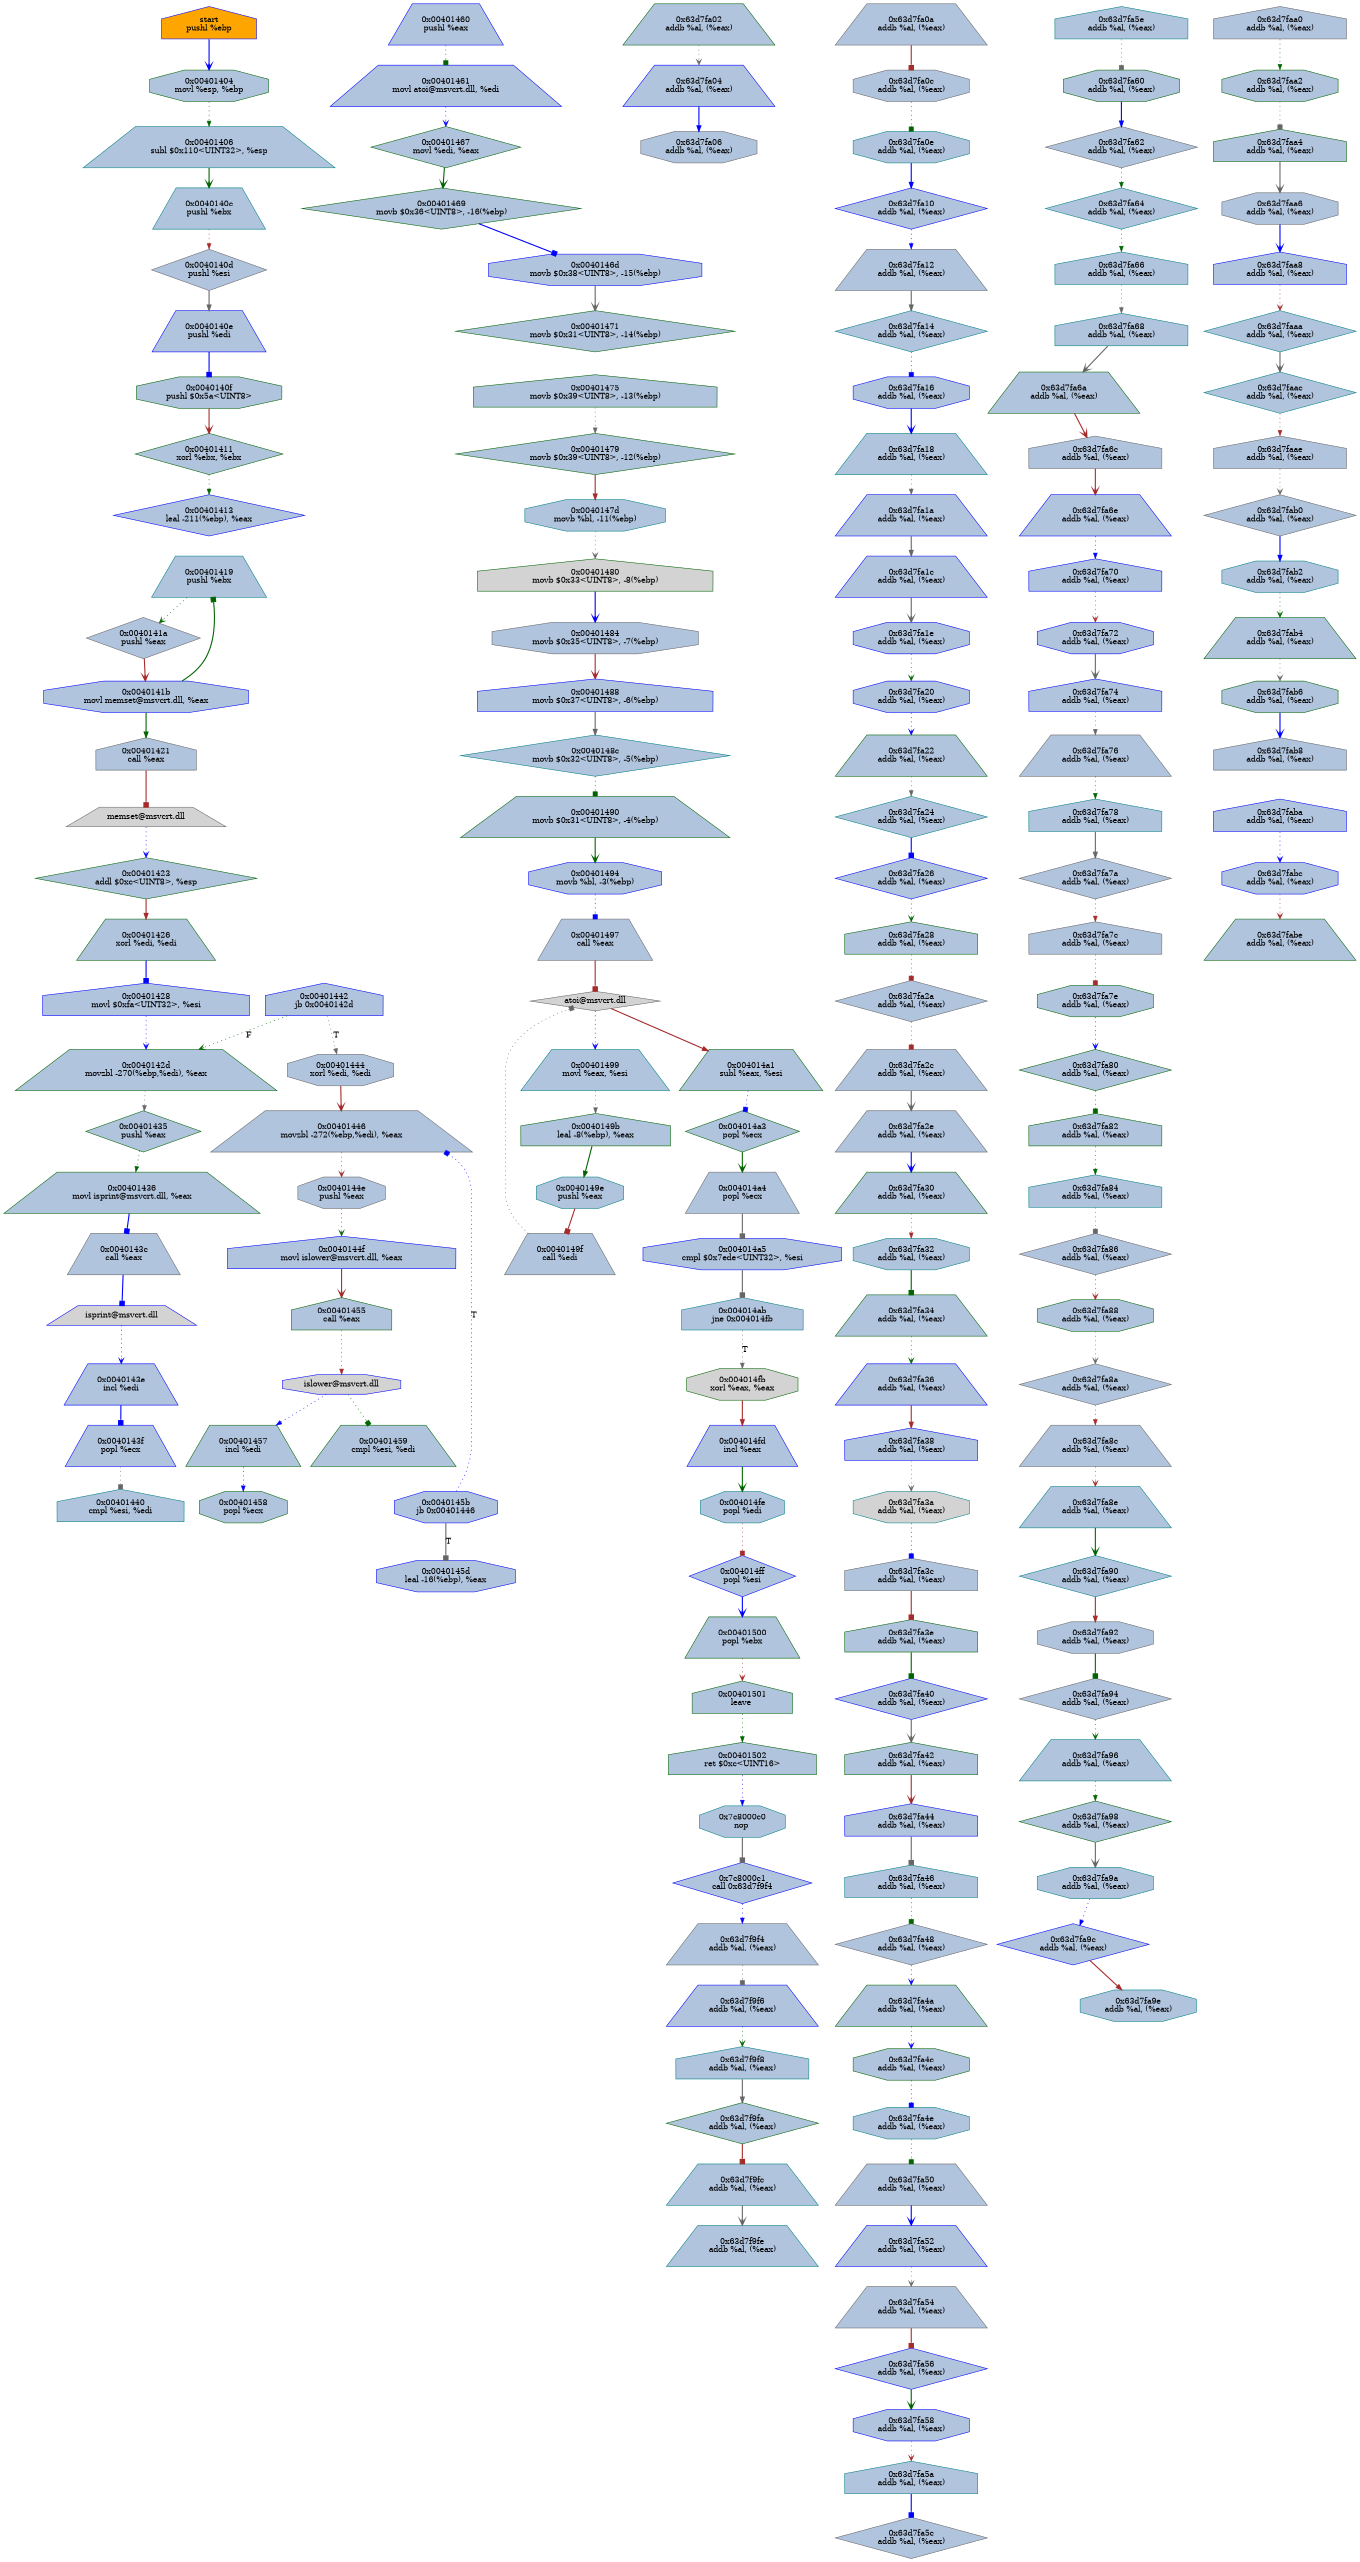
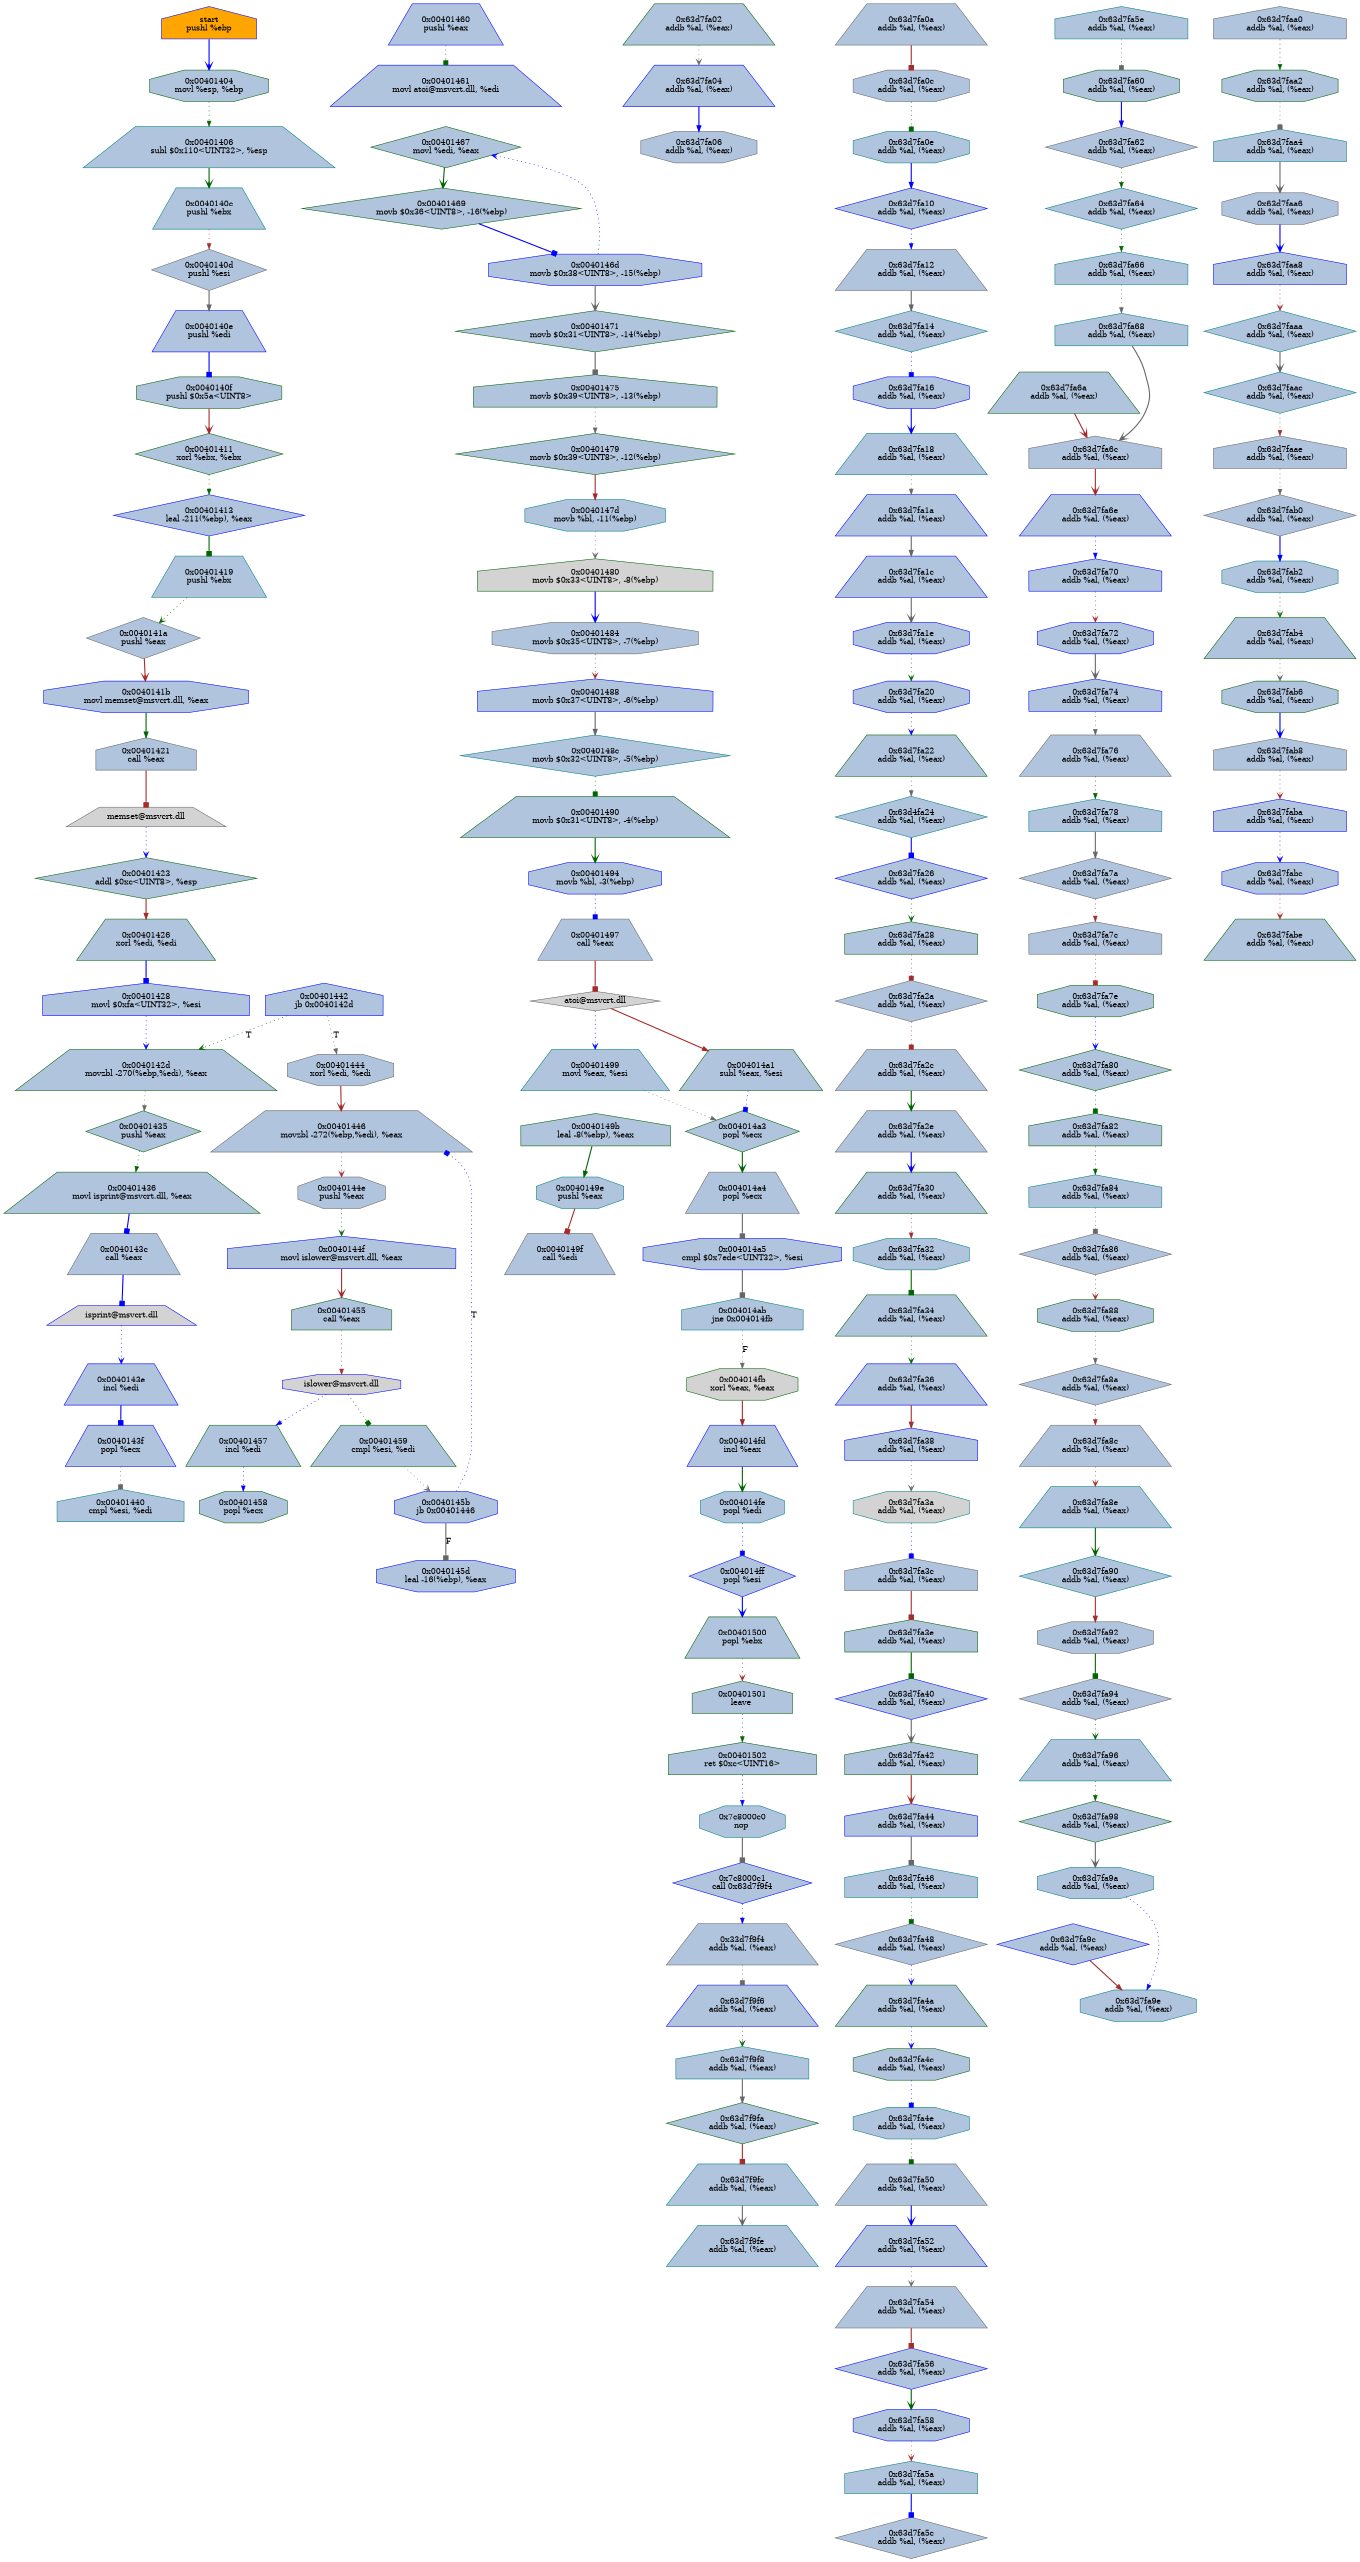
edge "0x00401461 movl atoi@msvcrt.dll, %edi" -> "0x00401467 movl %edi, %eax": now "0x0040146d movb $0x38<UINT8>, -15(%ebp)" -> "0x00401467 movl %edi, %eax"
node "0x63d7faa4 addb %al, (%eax)": color darkgreen -> teal
edge "0x63d7fa68 addb %al, (%eax)" -> "0x63d7fa6a addb %al, (%eax)": now "0x63d7fa68 addb %al, (%eax)" -> "0x63d7fa6c addb %al, (%eax)"
edge "0x00401471 movb $0x31<UINT8>, -14(%ebp)" -> "0x00401475 movb $0x39<UINT8>, -13(%ebp)": added
edge "0x63d7faae addb %al, (%eax)" -> "0x63d7fab0 addb %al, (%eax)": arrowhead vee -> normal
edge "0x0040141b movl memset@msvcrt.dll, %eax" -> "0x00401419 pushl %ebx": now "0x00401413 leal -211(%ebp), %eax" -> "0x00401419 pushl %ebx"
edge "0x00401484 movb $0x35<UINT8>, -7(%ebp)" -> "0x00401488 movb $0x37<UINT8>, -6(%ebp)": style bold -> dotted
edge "0x63d7fab8 addb %al, (%eax)" -> "0x63d7faba addb %al, (%eax)": added
node "0x63d7fa24 addb %al, (%eax)": label "0x63d7fa24 addb %al, (%eax)" -> "0x63d4fa24 addb %al, (%eax)"
edge "0x00401442 jb 0x0040142d" -> "0x0040142d movzbl -270(%ebp,%edi), %eax": label "F" -> "T"
edge "0x63d7fa2c addb %al, (%eax)" -> "0x63d7fa2e addb %al, (%eax)": color gray40 -> darkgreen
edge "0x00401499 movl %eax, %esi" -> "0x0040149b leal -8(%ebp), %eax": now "0x00401499 movl %eax, %esi" -> "0x004014a3 popl %ecx"
edge "0x0040149f call %edi" -> "atoi@msvcrt.dll": removed
edge "0x63d7fa88 addb %al, (%eax)" -> "0x63d7fa8a addb %al, (%eax)": arrowhead vee -> normal
edge "0x004014ab jne 0x004014fb" -> "0x004014fb xorl %eax, %eax": label "T" -> "F"
edge "0x00401459 cmpl %esi, %edi" -> "0x0040145b jb 0x00401446": added
edge "0x004014fe popl %edi" -> "0x004014ff popl %esi": color brown -> blue
edge "0x0040145b jb 0x00401446" -> "0x0040145d leal -16(%ebp), %eax": label "T" -> "F"
edge "0x63d7fa9a addb %al, (%eax)" -> "0x63d7fa9c addb %al, (%eax)": now "0x63d7fa9a addb %al, (%eax)" -> "0x63d7fa9e addb %al, (%eax)"
node "0x63d7f9f4 addb %al, (%eax)": label "0x63d7f9f4 addb %al, (%eax)" -> "0x33d7f9f4 addb %al, (%eax)"
